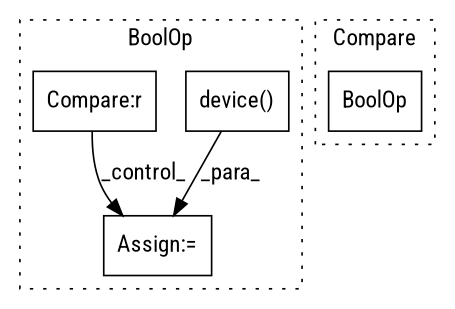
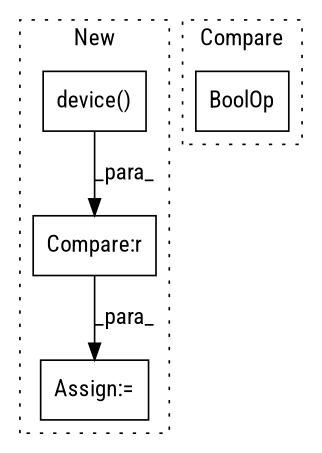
cluster "BoolOp": label "BoolOp" -> "New"
edge "device()" -> "Assign:=": now "device()" -> "Compare:r"
edge "Compare:r" -> "Assign:=": label "_control_" -> "_para_"
